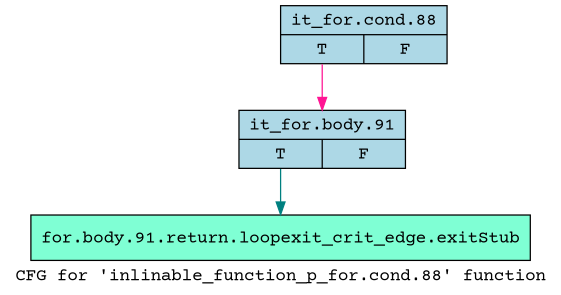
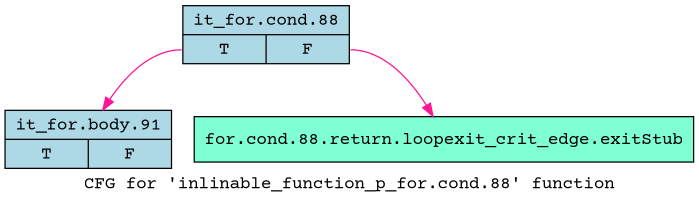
node "for.cond.88.return.loopexit_crit_edge.exitStub": added
node "for.body.91.return.loopexit_crit_edge.exitStub": removed
